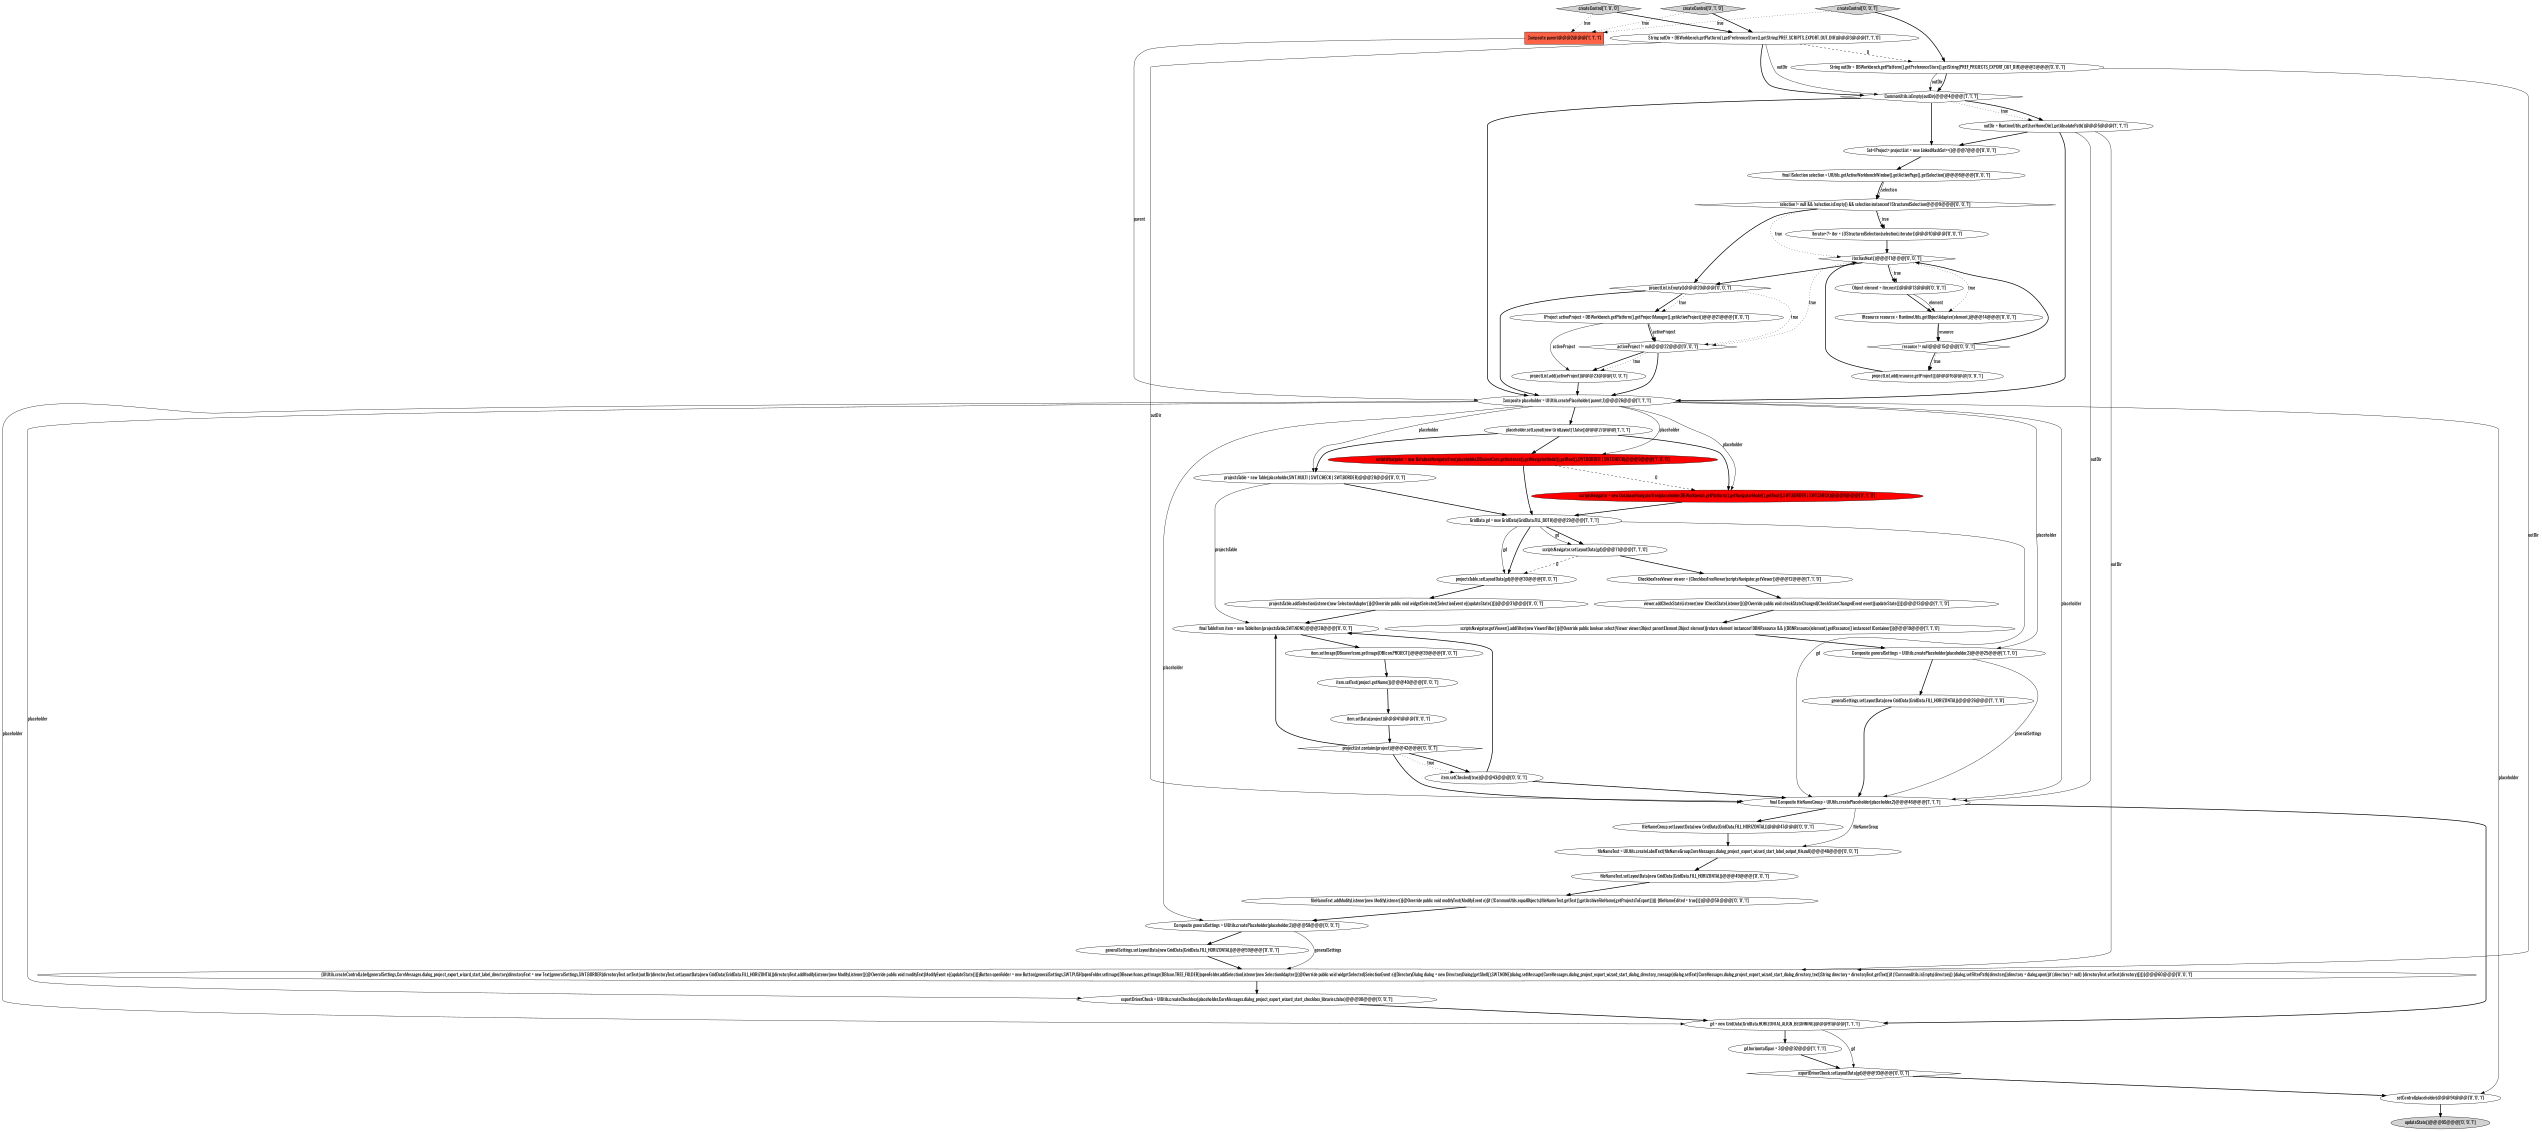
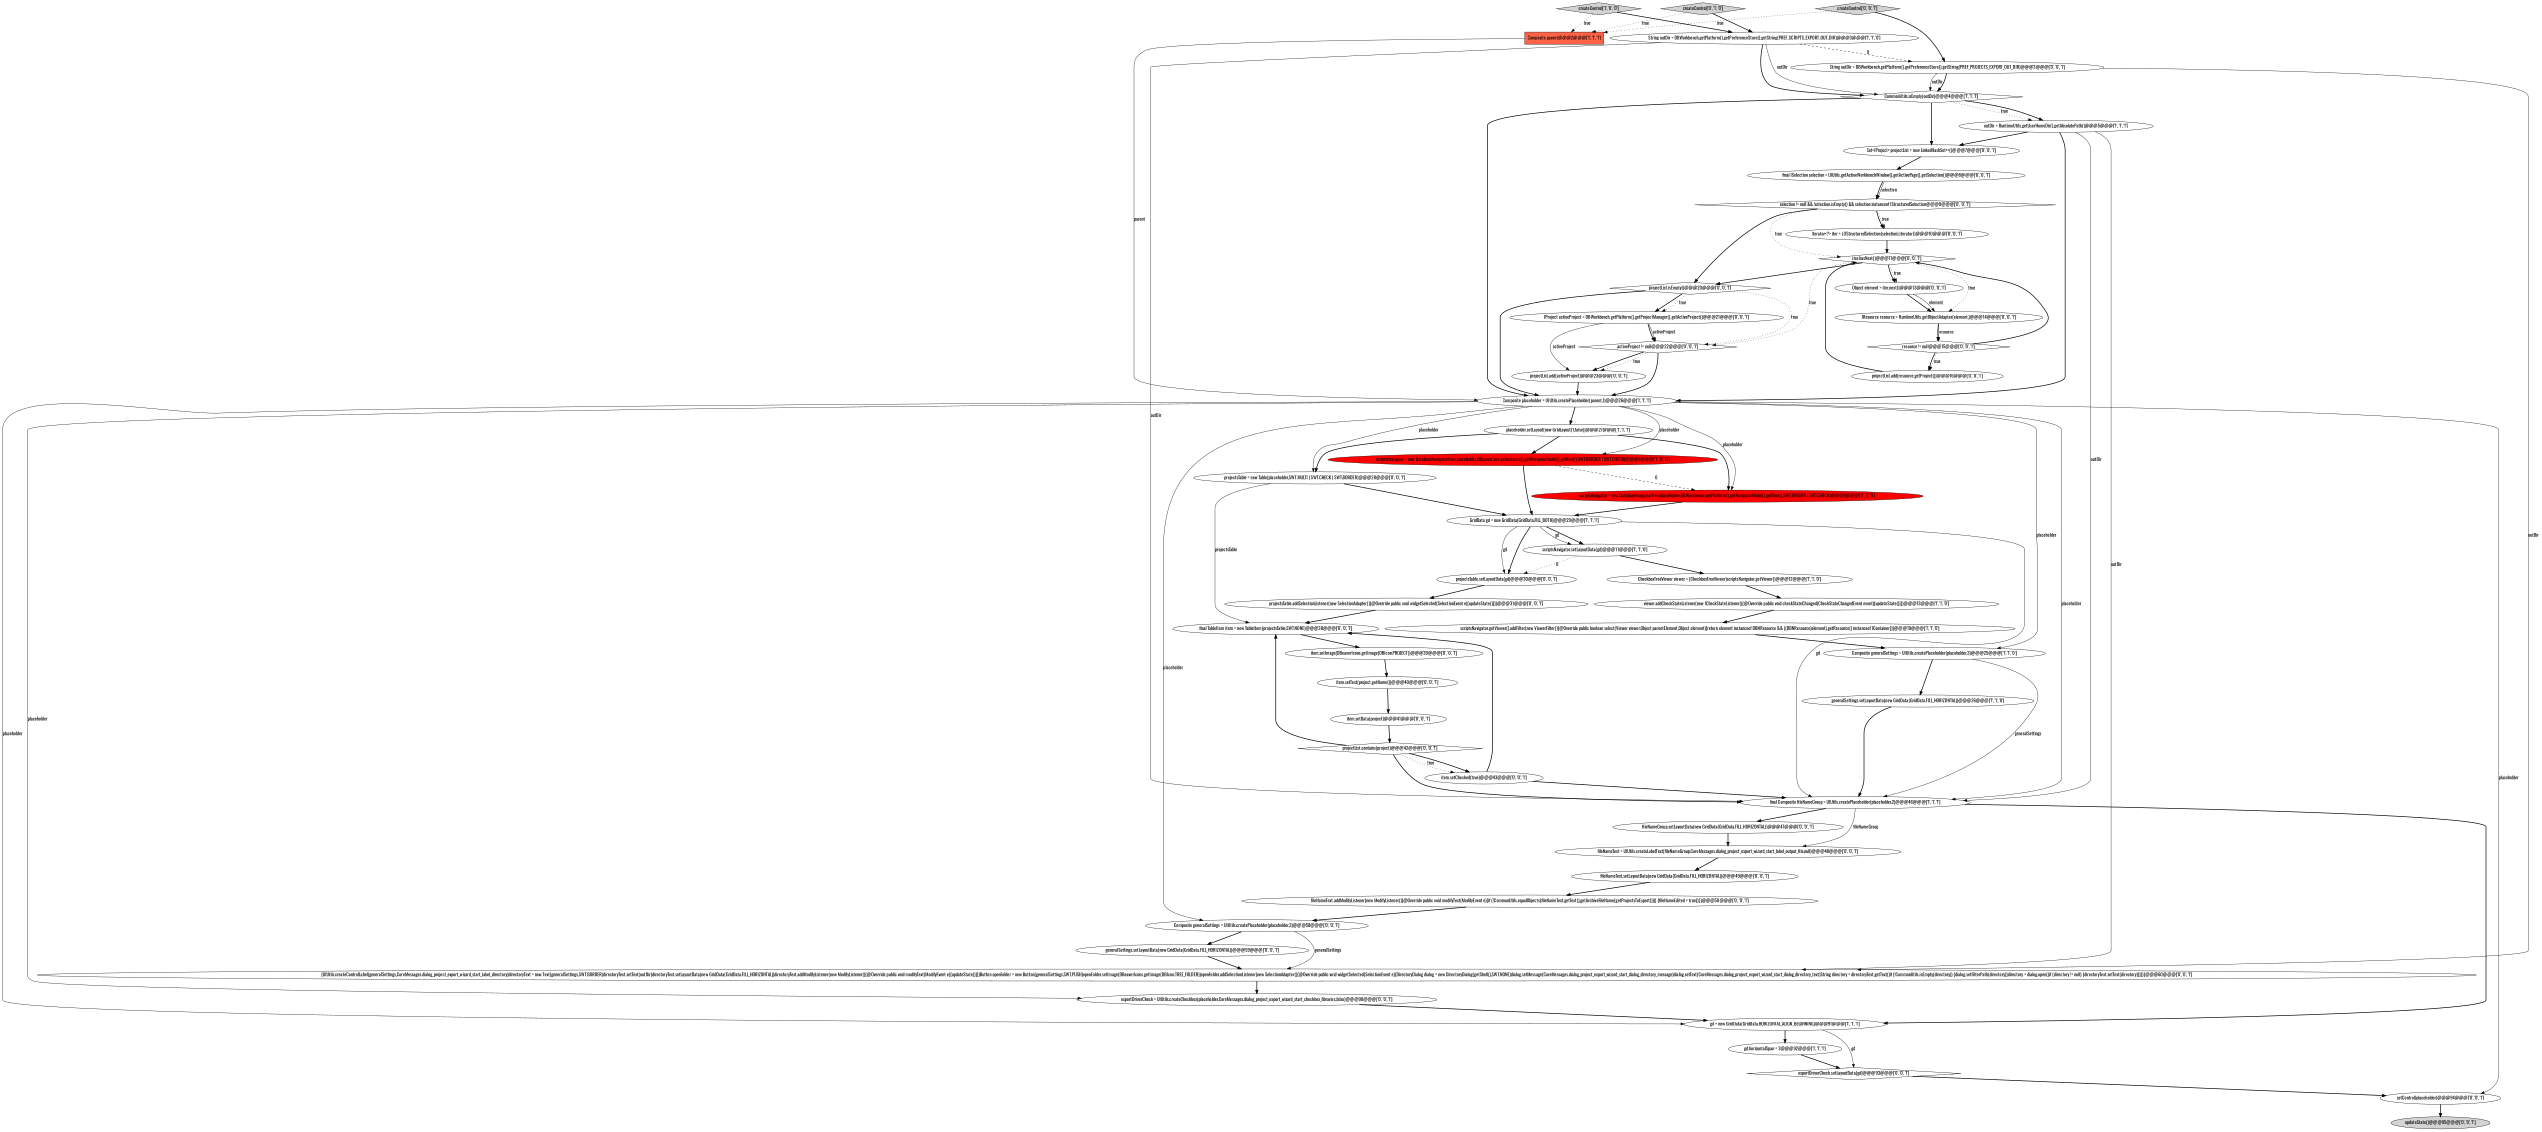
edge "scriptsNavigator.setLayoutData(gd)@@@11@@@['1', '1', '0']" -> "projectsTable.setLayoutData(gd)@@@30@@@['0', '0', '1']": style dashed -> dotted
